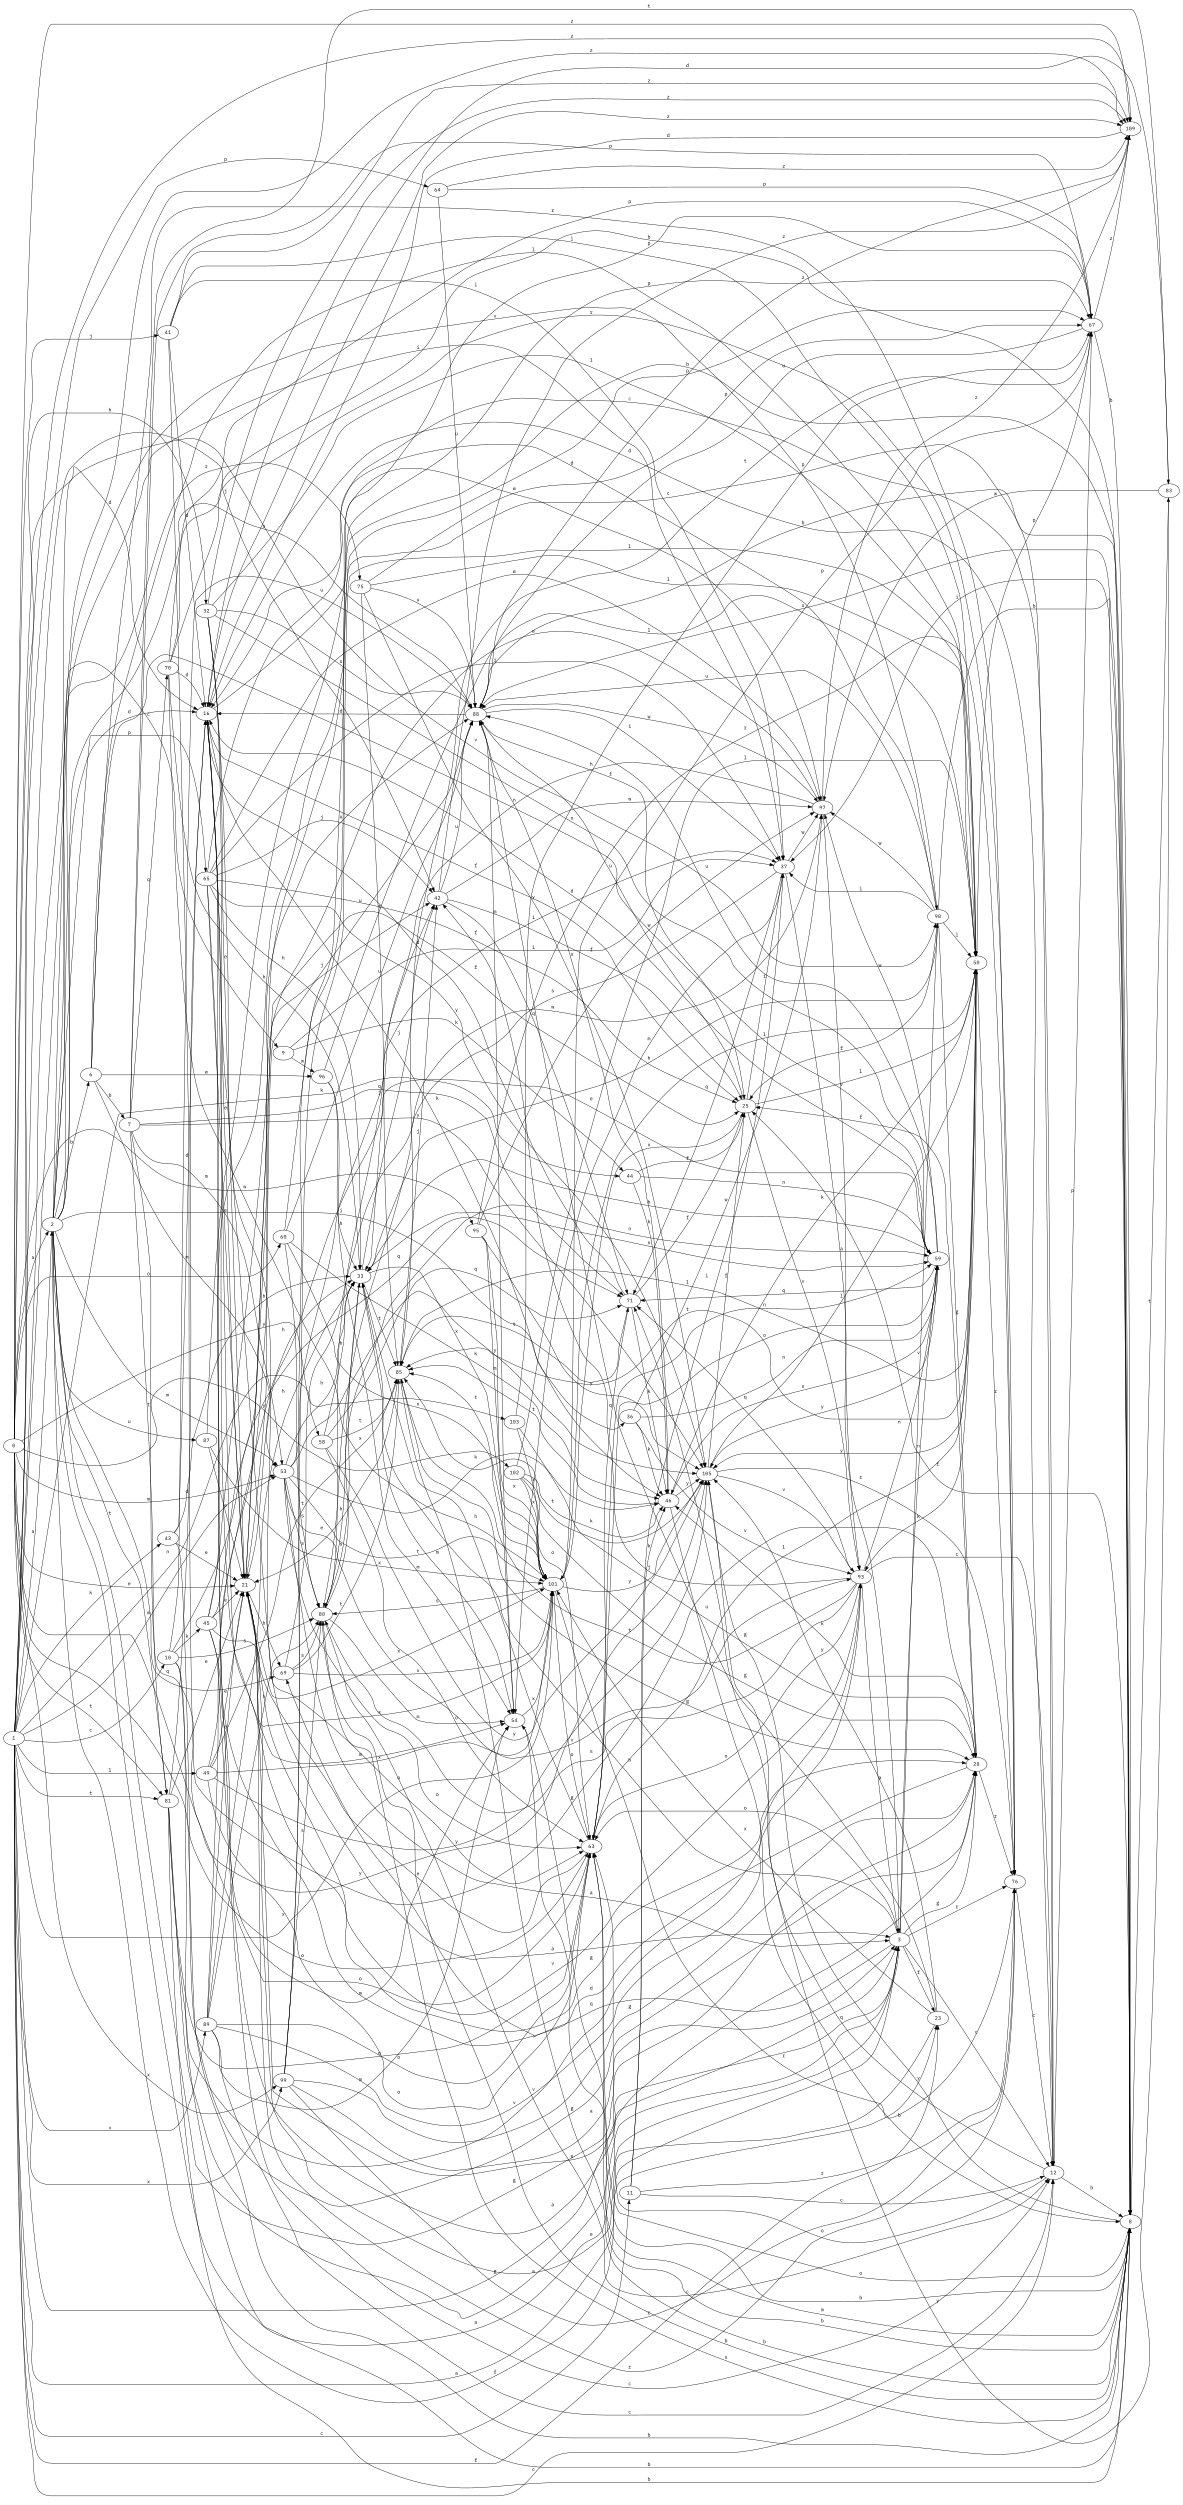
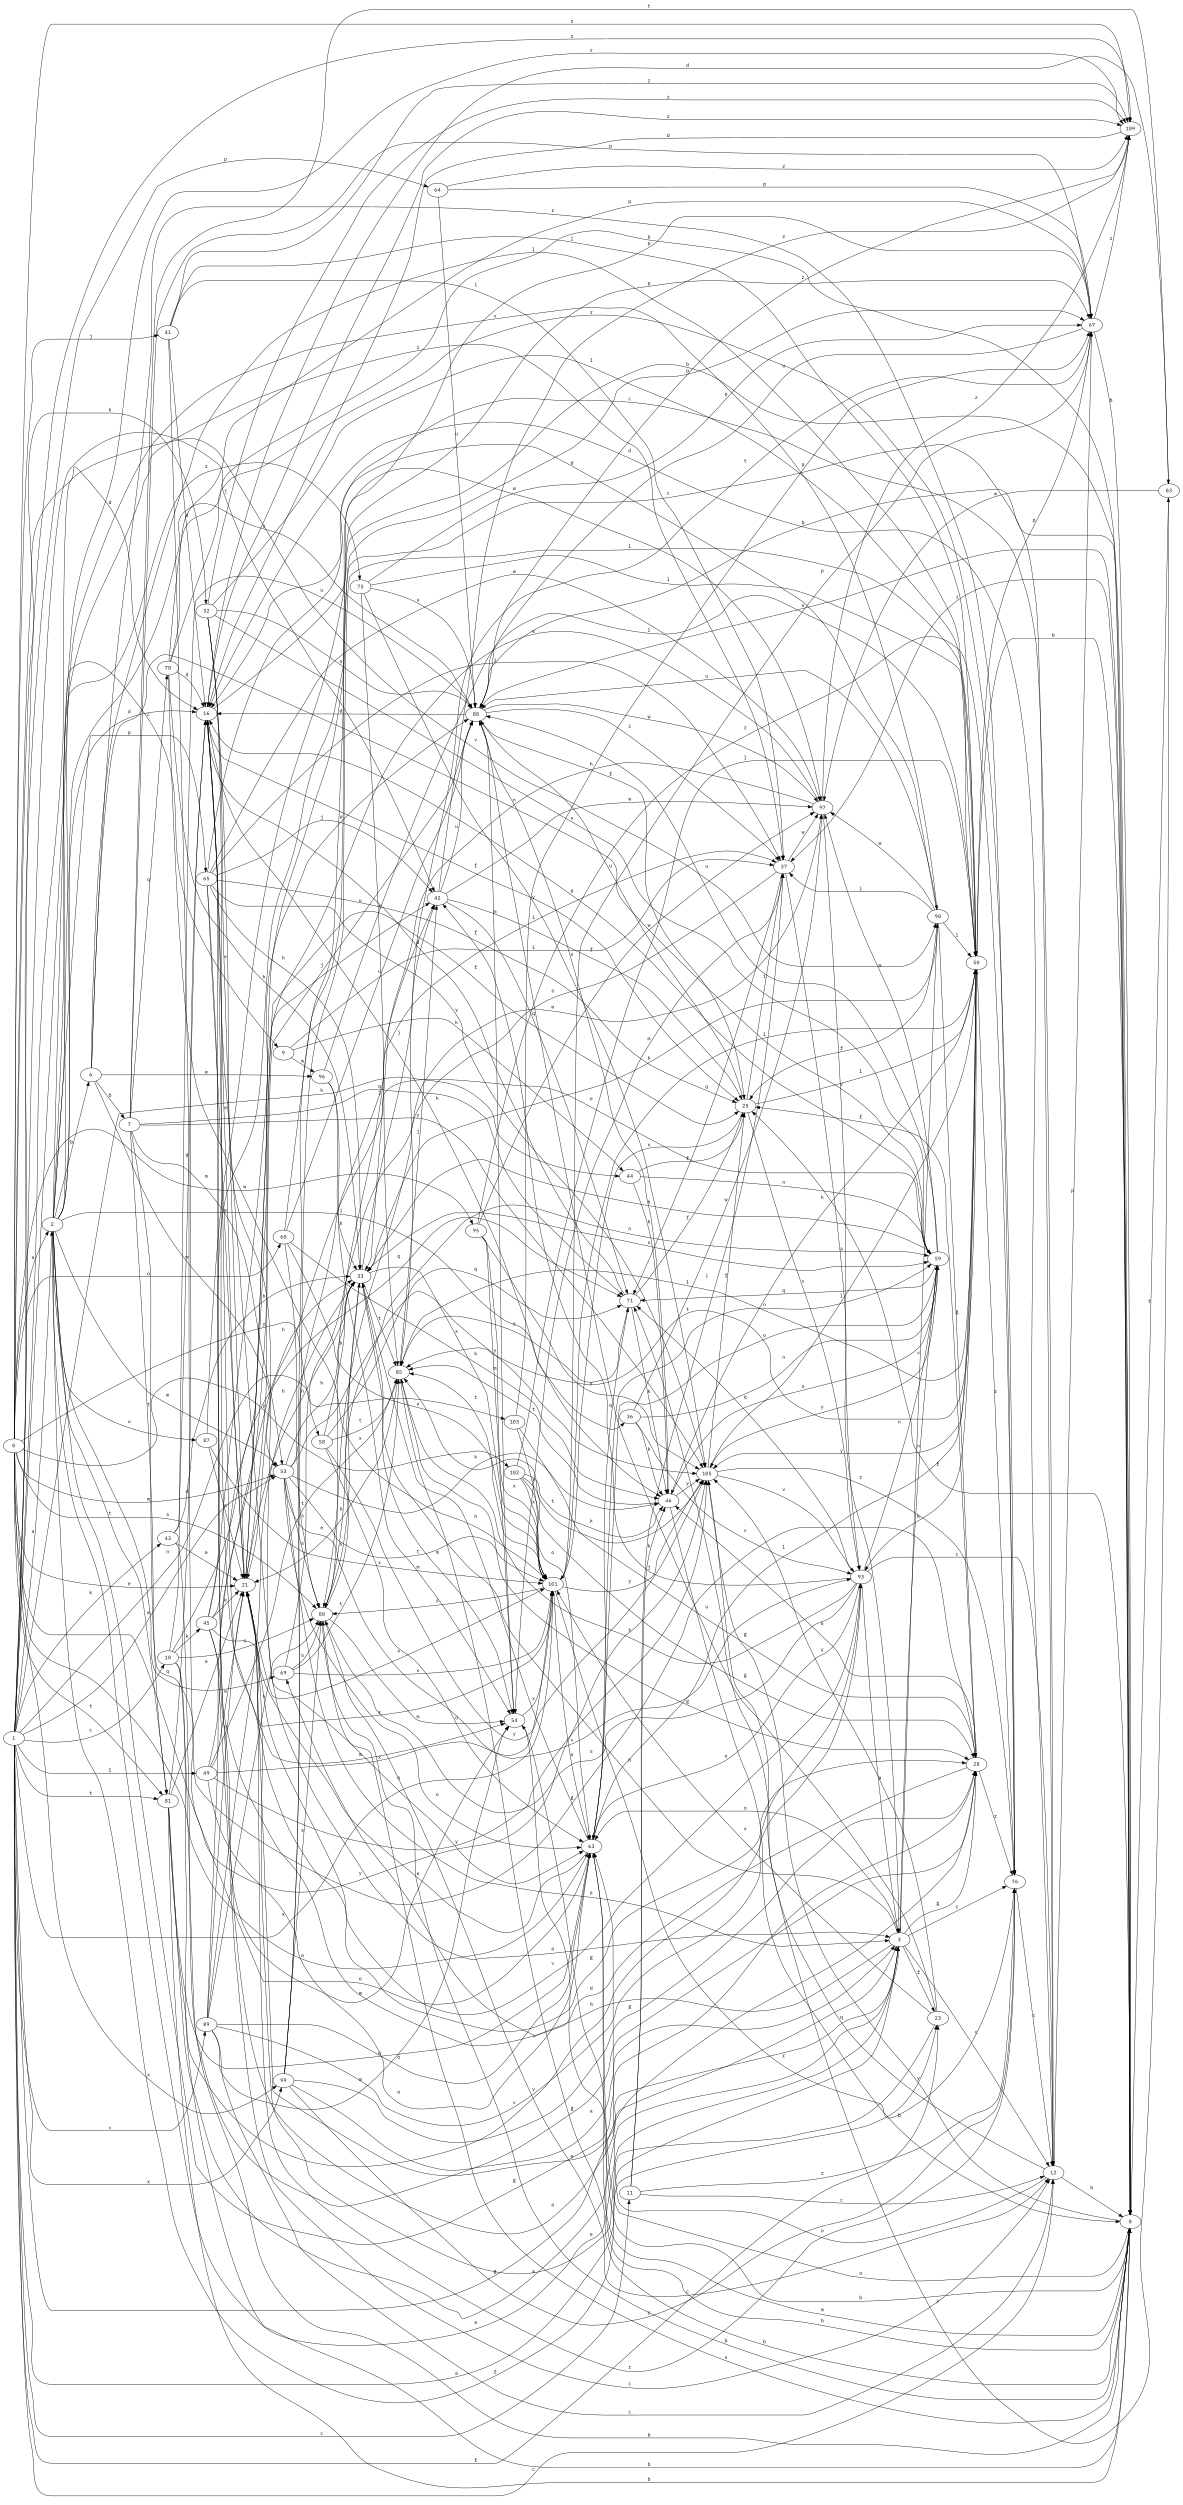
edge "90" -> "8": now "50" -> "8"
edge "0" -> "80": added, label "s"
edge "21" -> "69": now "21" -> "33"
